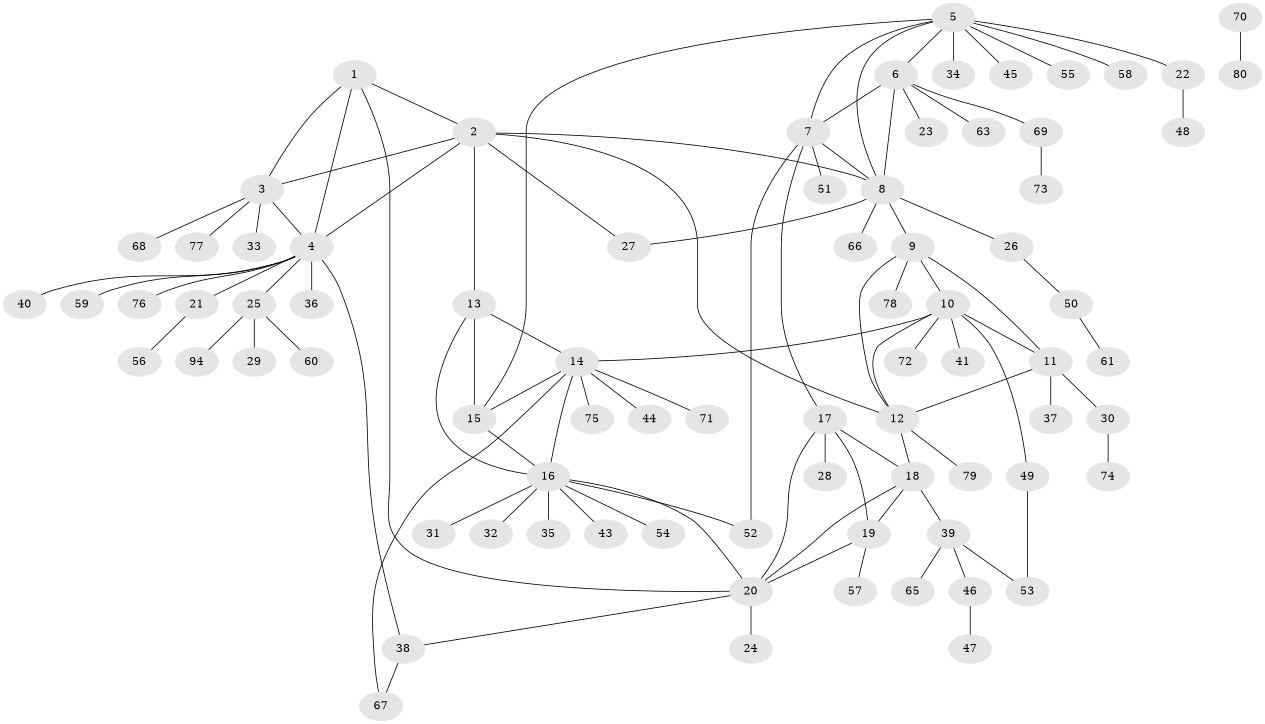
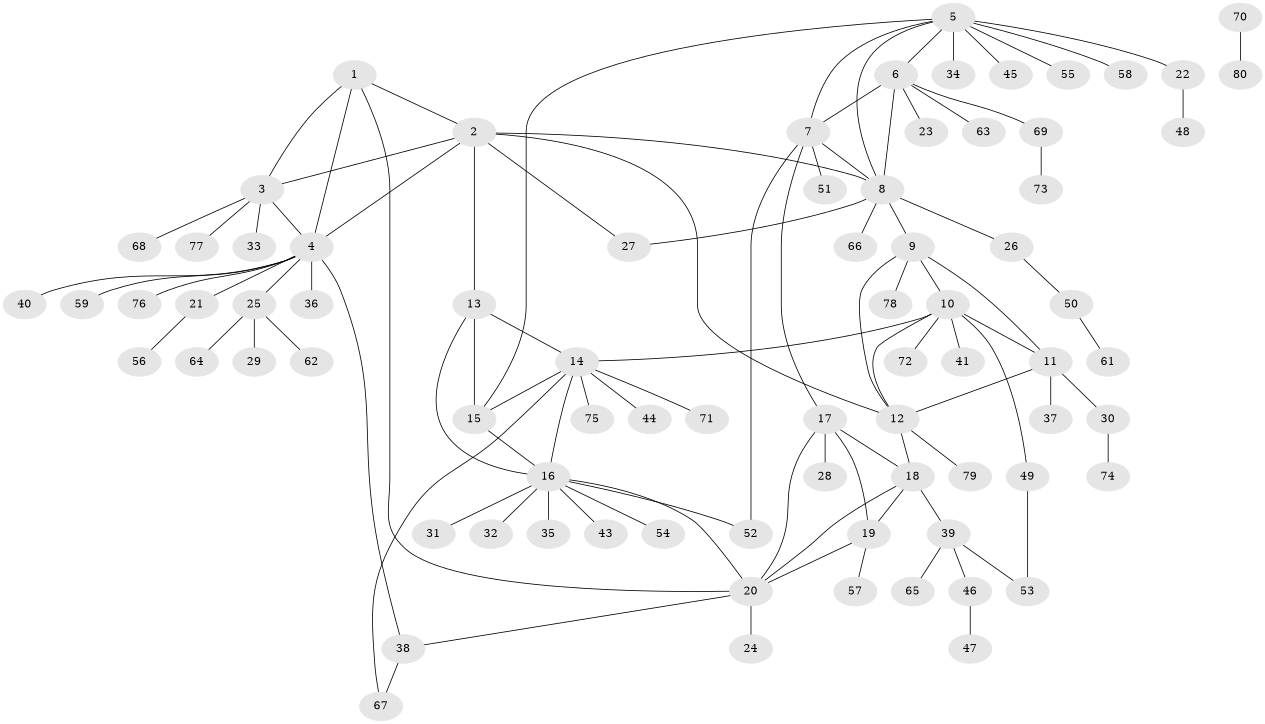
node "94": label "94" -> "64"
node "60": label "60" -> "62"
